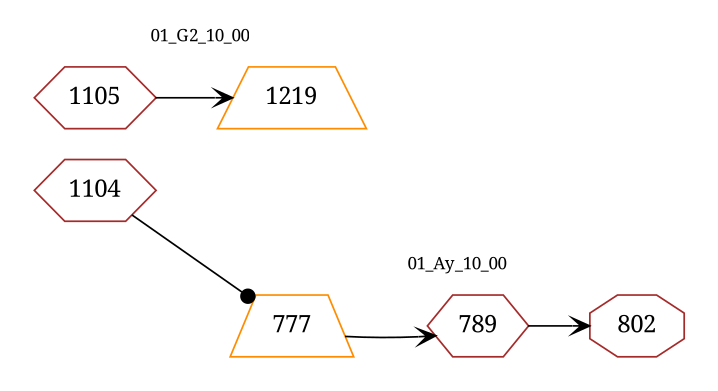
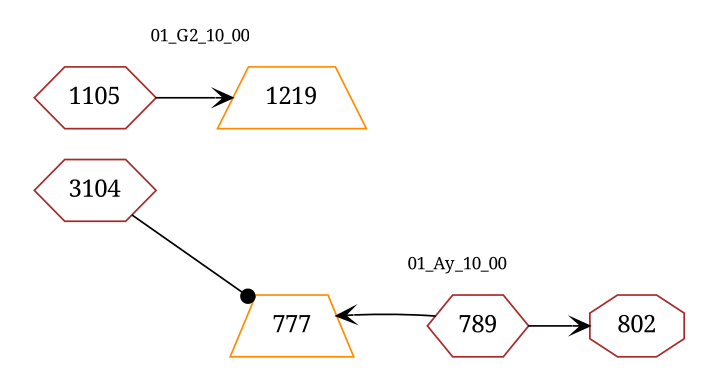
node "1104": label "1104" -> "3104"
edge "777" -> "789": reversed
